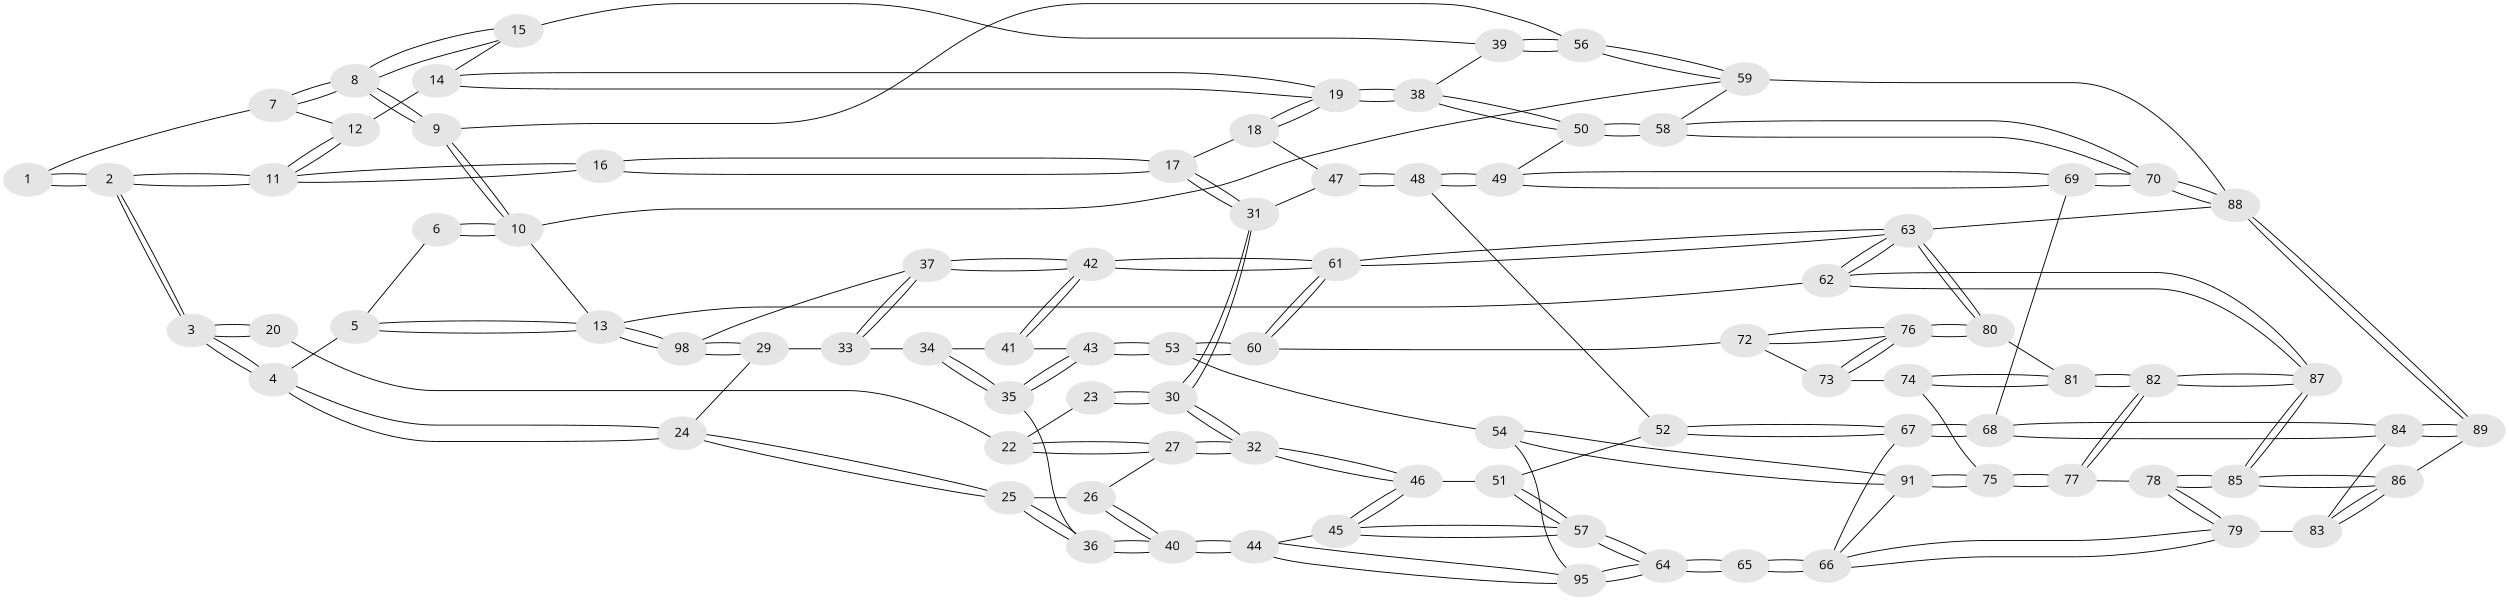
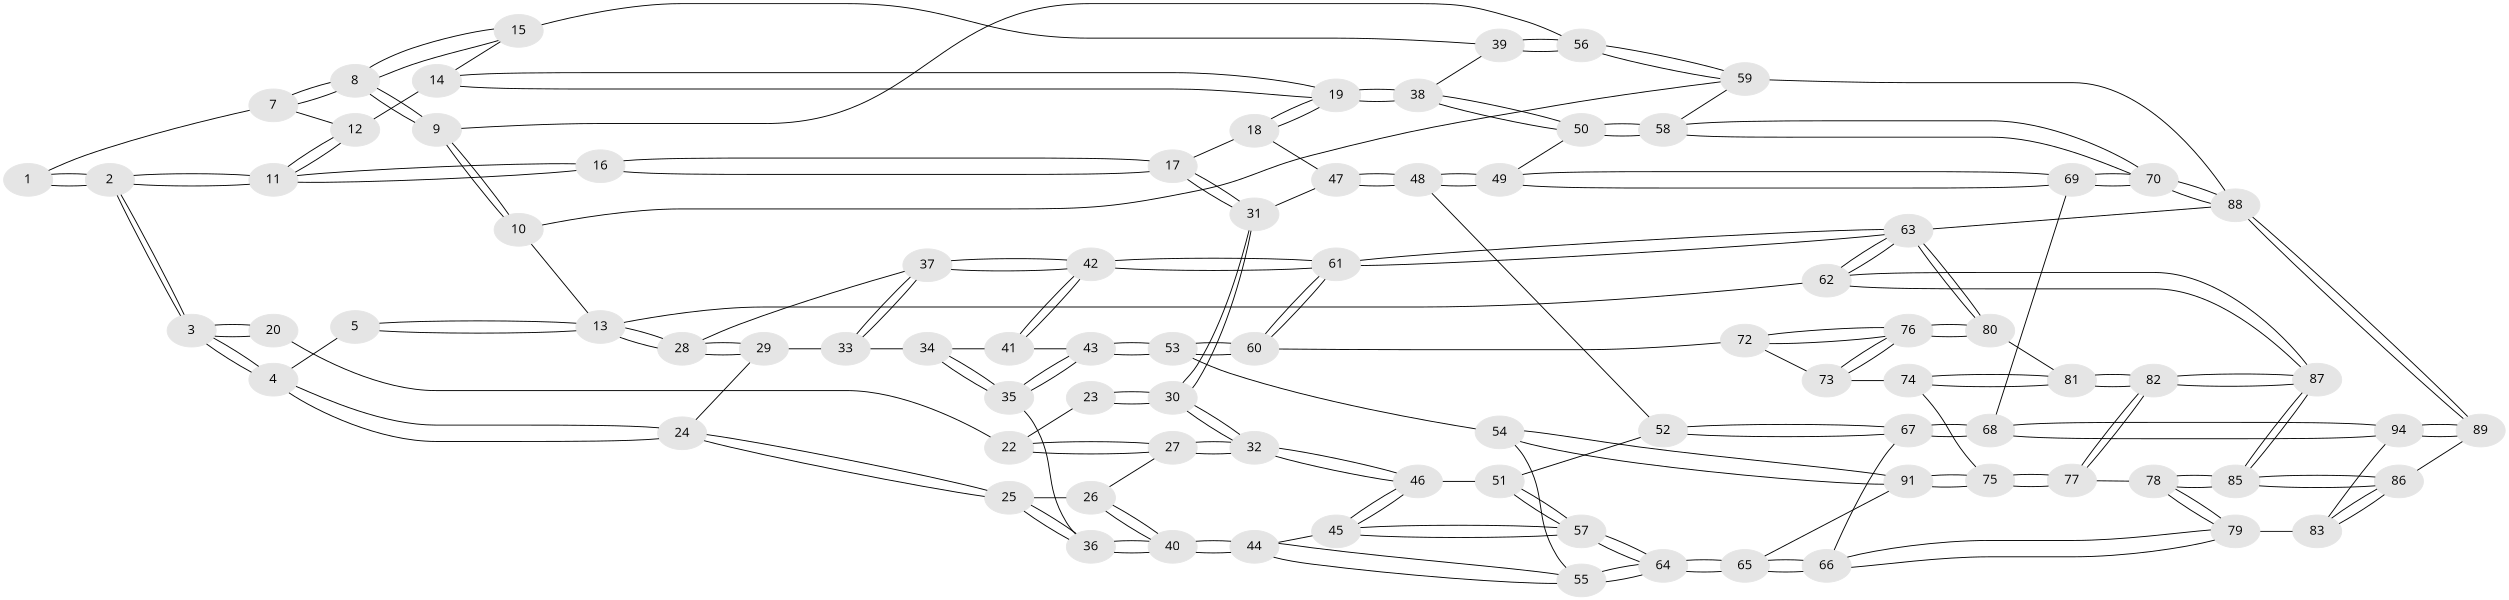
node "6": removed
node "98": label "98" -> "28"
node "84": label "84" -> "94"
edge "91" -- "66": now "91" -- "65"
node "95": label "95" -> "55"
